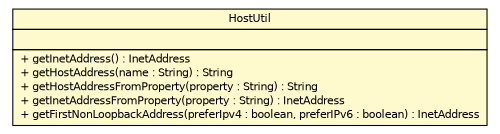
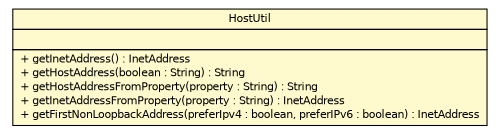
node "HostUtil": text "+ getHostAddress(name : String) : String" -> "+ getHostAddress(boolean : String) : String"
